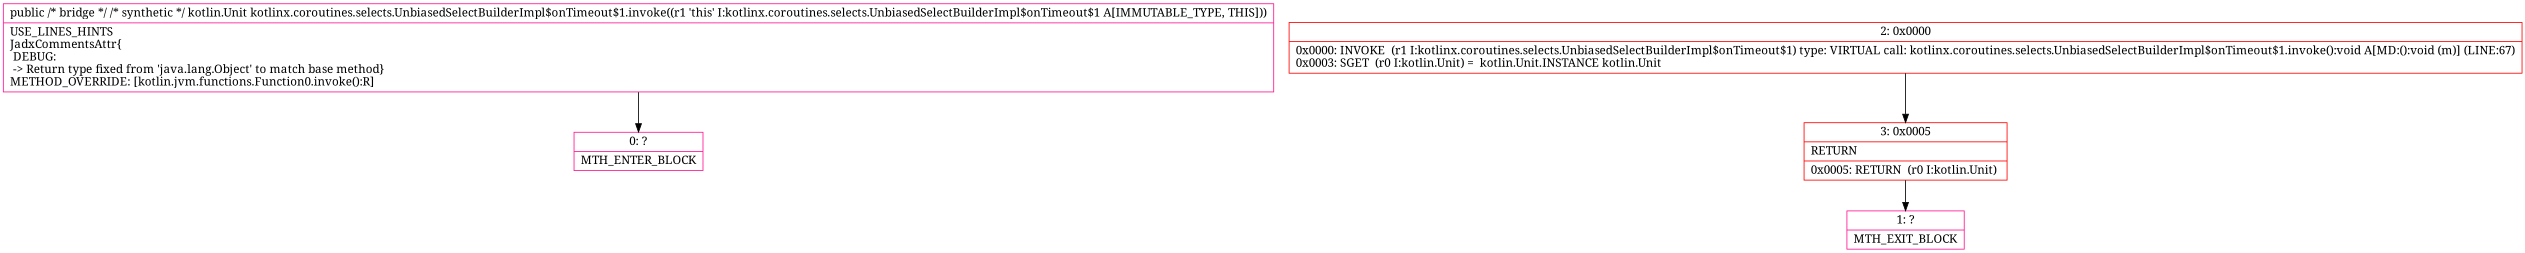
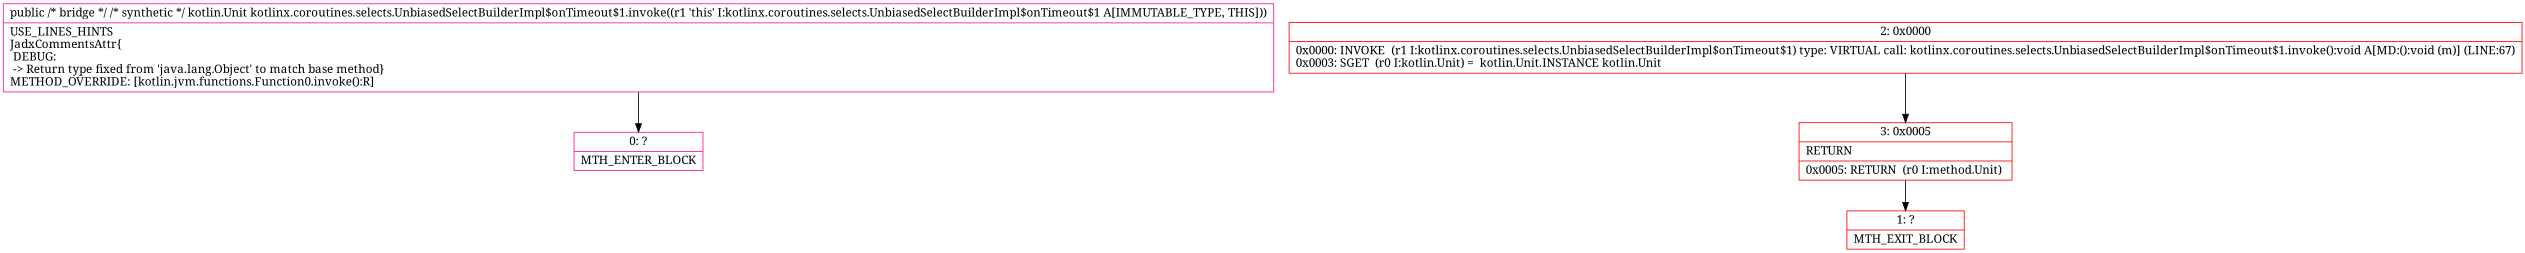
node "3: 0x0005": text "0x0005: RETURN  (r0 I:kotlin.Unit)" -> "0x0005: RETURN  (r0 I:method.Unit)"
node "1: ?": color deeppink -> red
